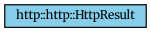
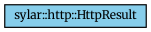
node "http::http::HttpResult": label "http::http::HttpResult" -> "sylar::http::HttpResult"
